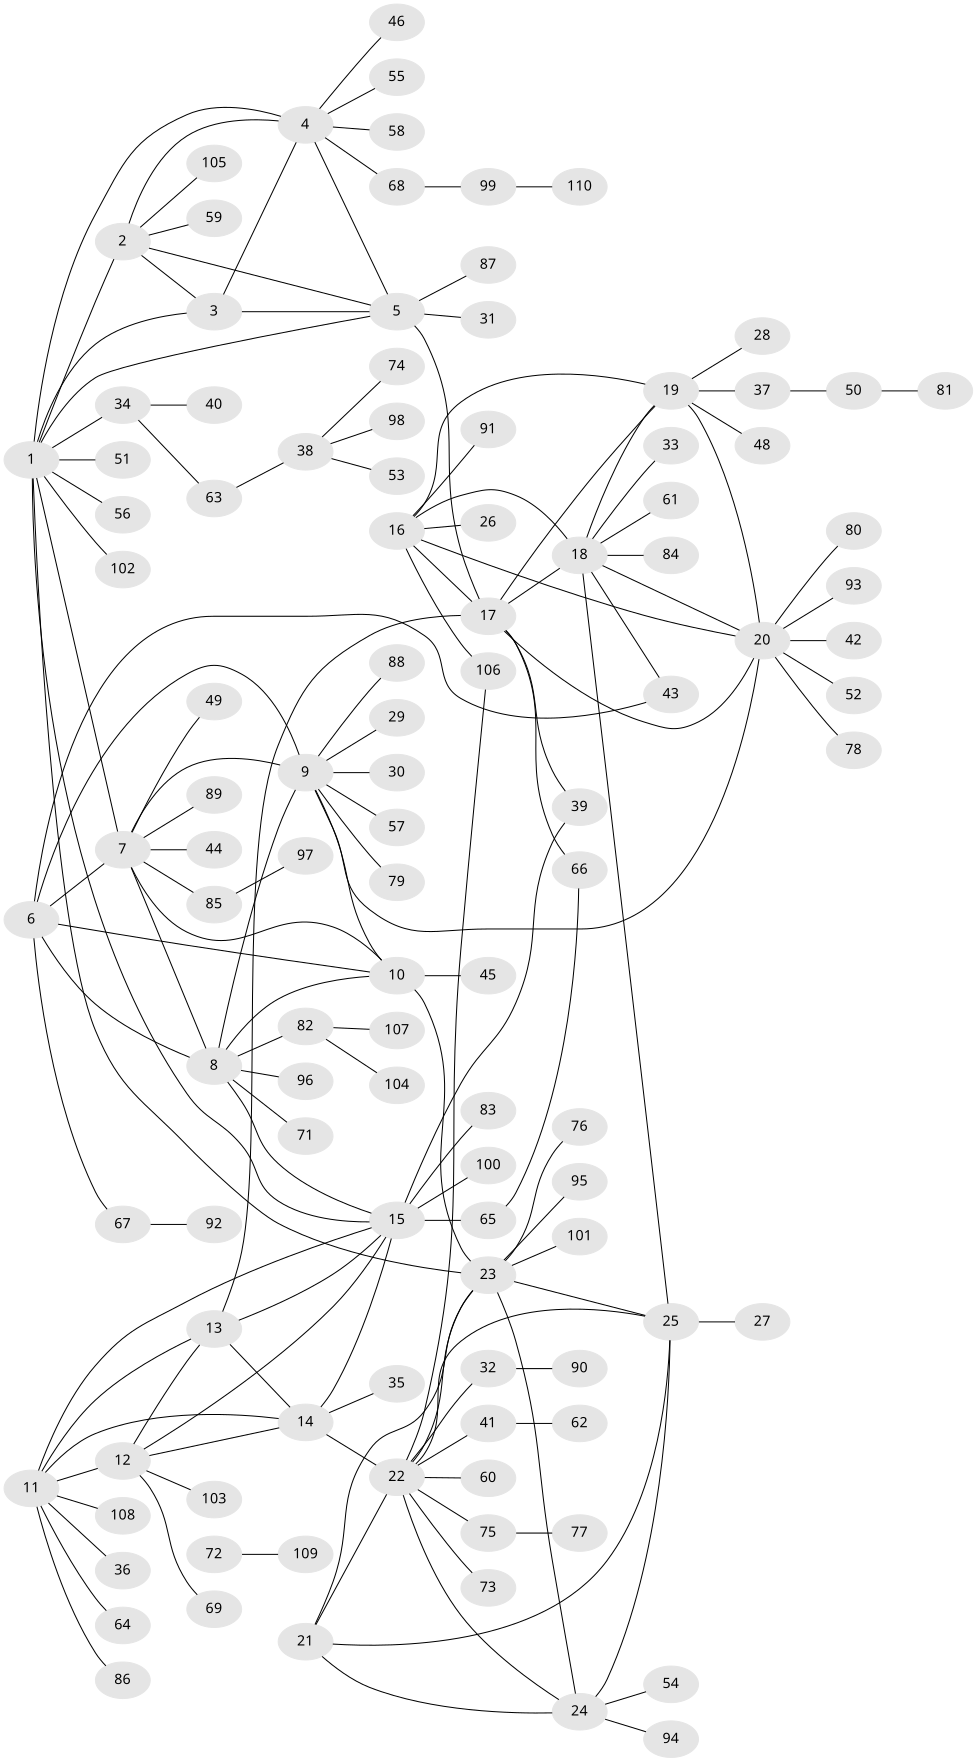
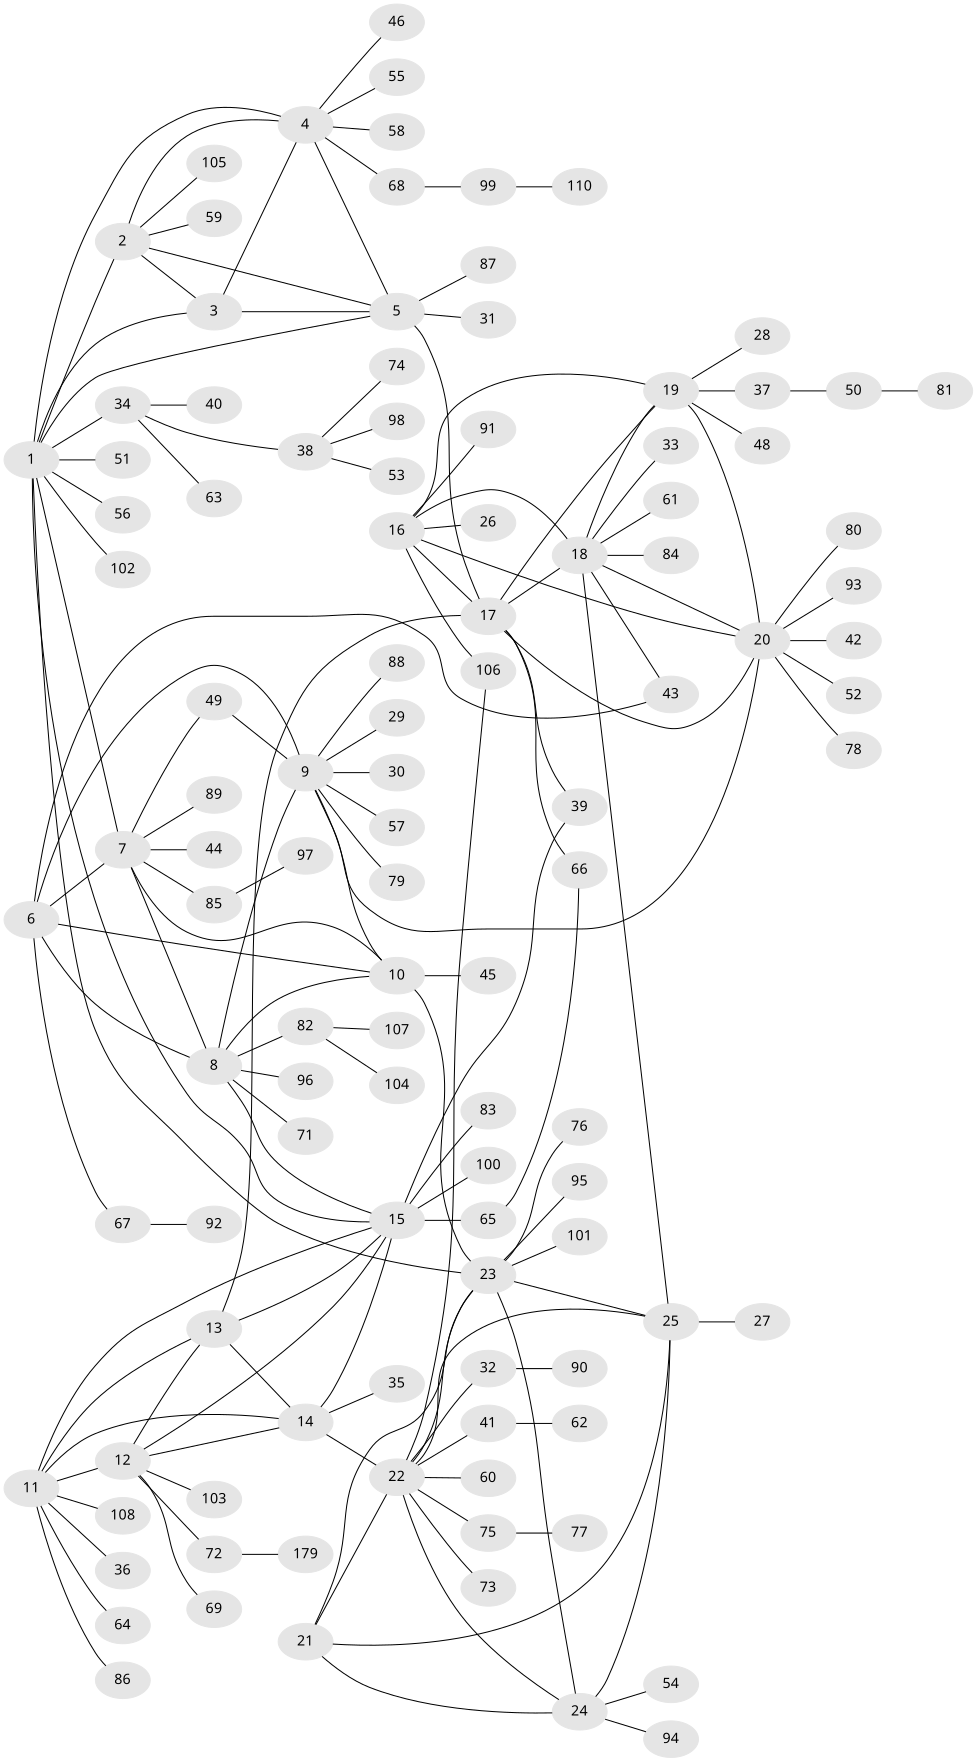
edge "38" -- "63": now "38" -- "34"
edge "9" -- "7": now "9" -- "49"
edge "12" -- "72": added
node "109": label "109" -> "179"
